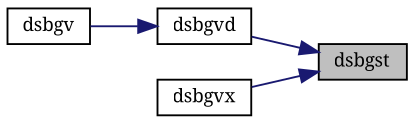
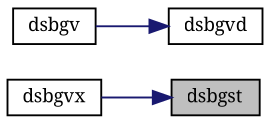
edge "dsbgvd" -> "dsbgst": removed
